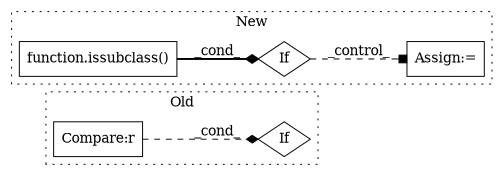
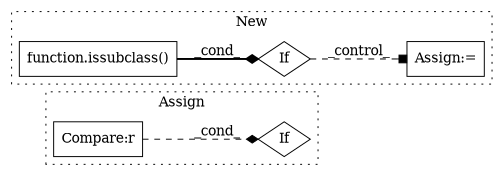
cluster "Old": label "Old" -> "Assign"
